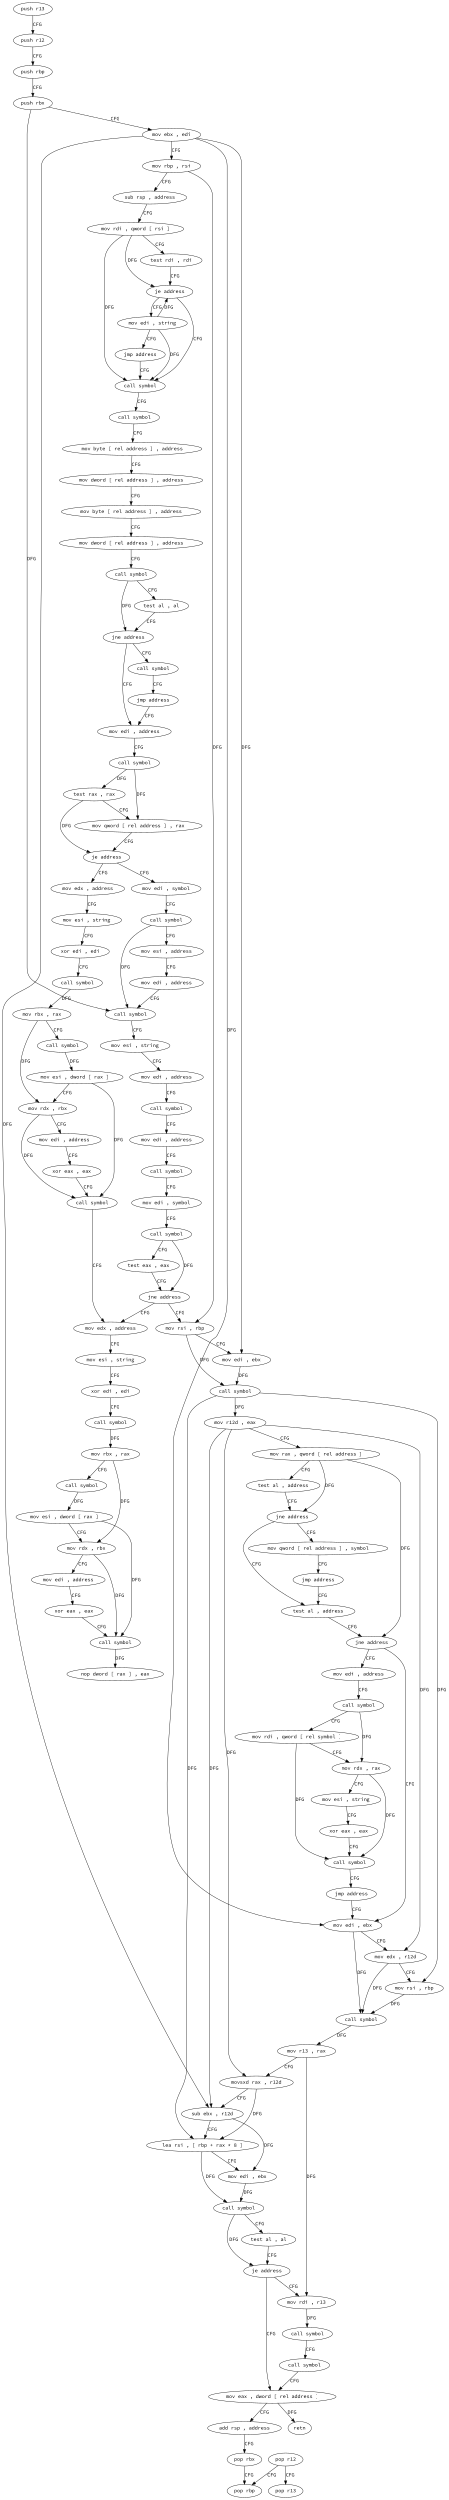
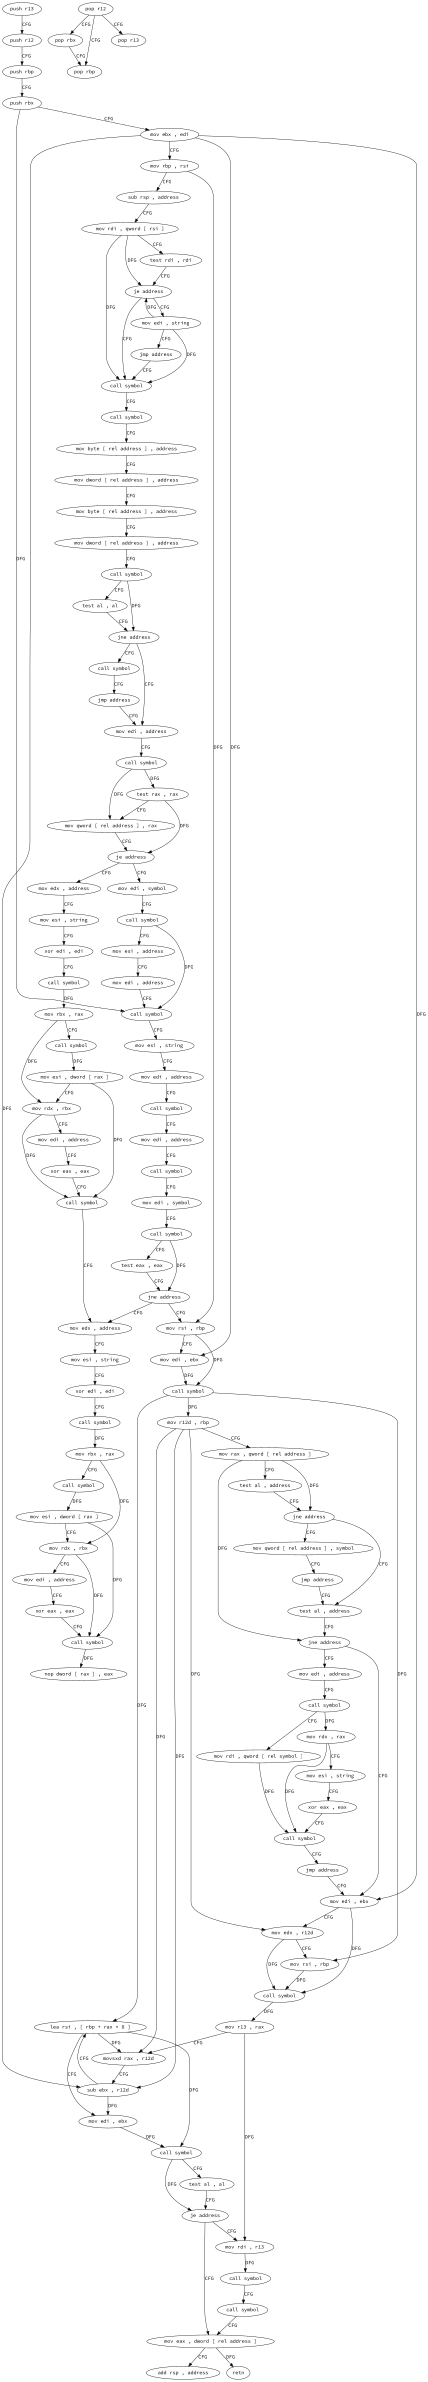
node "mov r12d , eax": label "mov r12d , eax" -> "mov r12d , rbp"
edge "mov rdi , qword [ rel symbol ]" -> "mov rdx , rax": removed, label "CFG"
edge "movsxd rax , r12d" -> "lea rsi , [ rbp + rax * 8 ]": reversed
edge "add rsp , address" -> "pop rbx": now "pop r12" -> "pop rbx"
